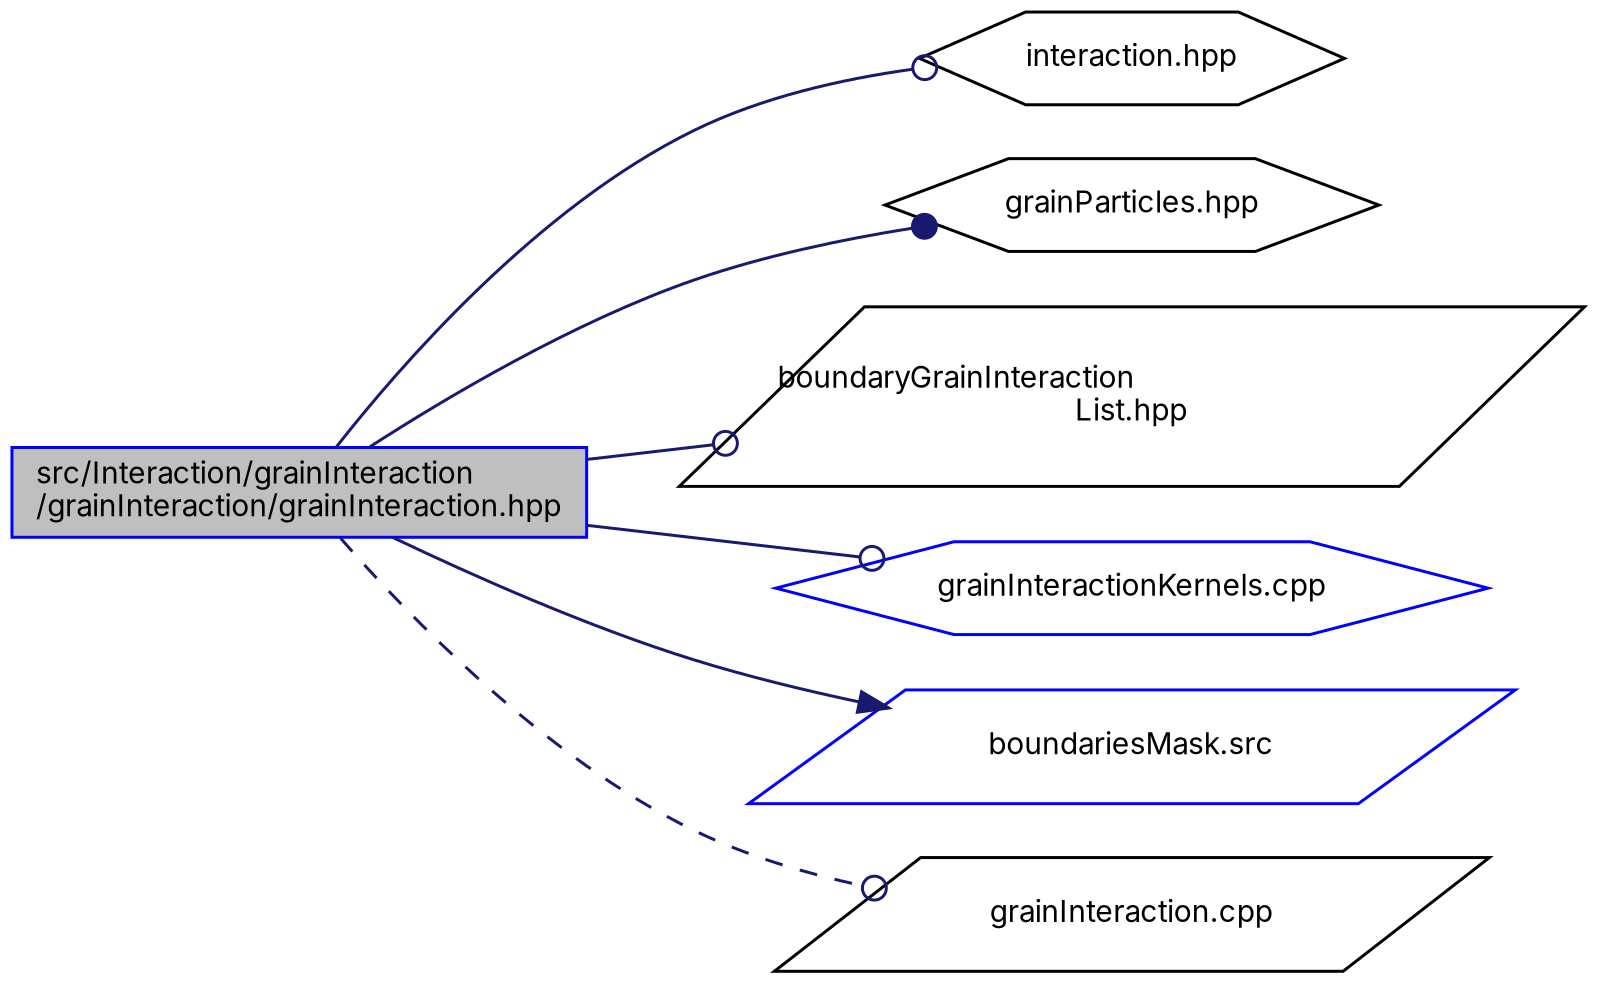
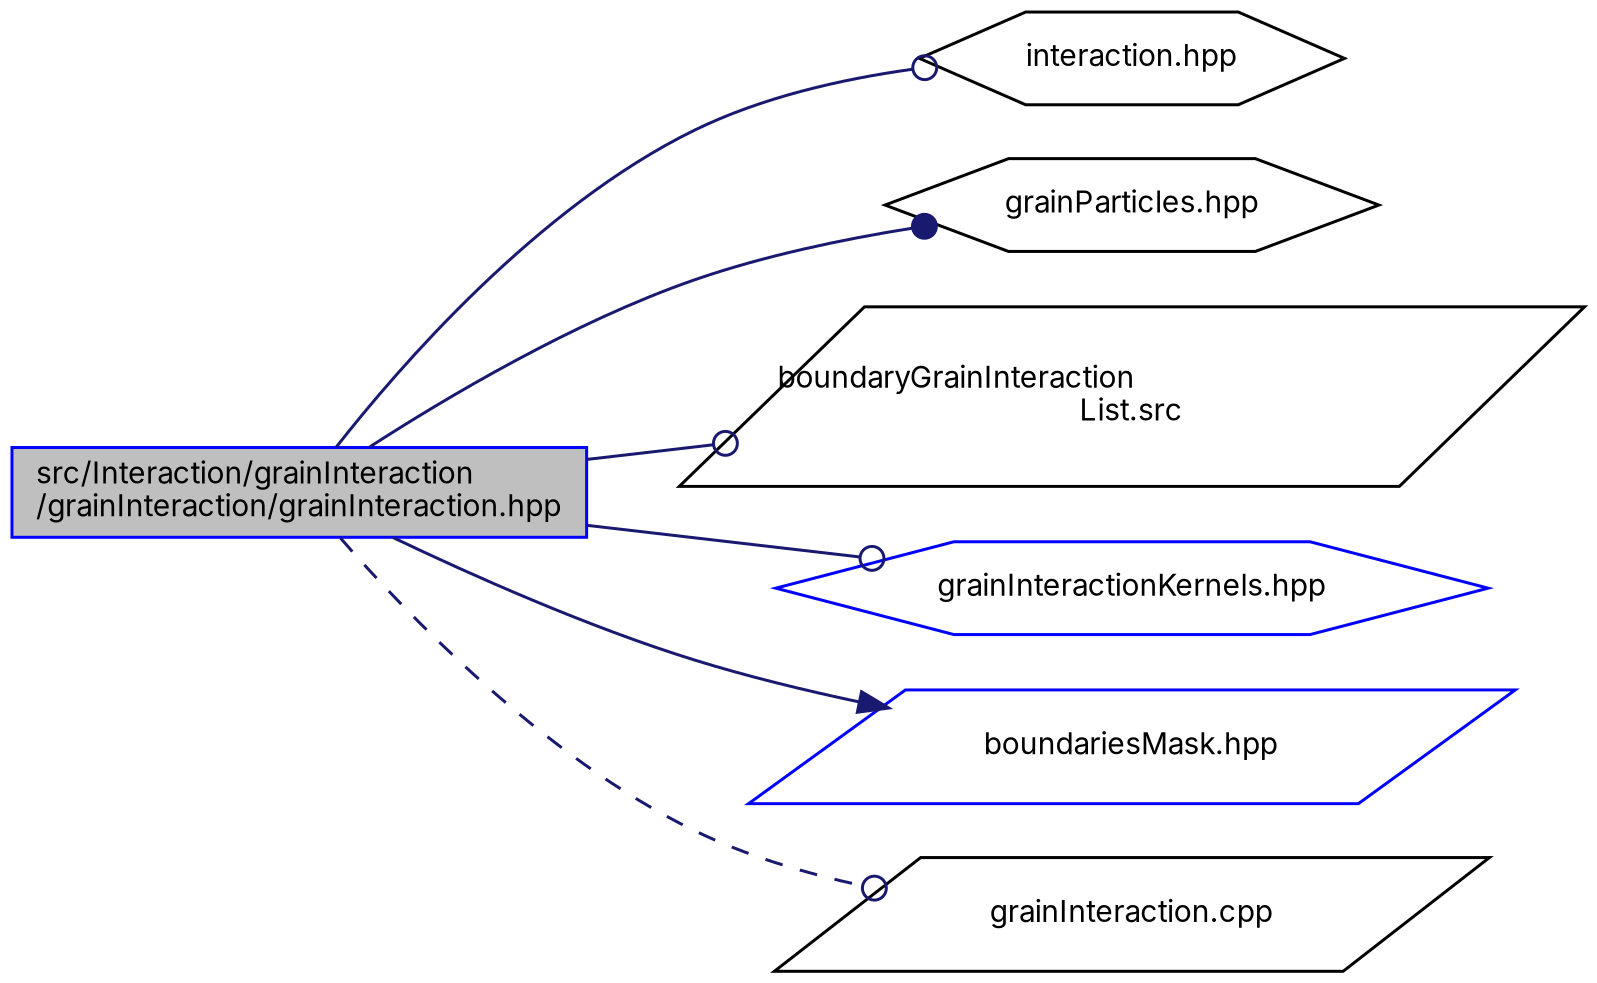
node "boundaryGrainInteraction List.hpp": label "boundaryGrainInteraction List.hpp" -> "boundaryGrainInteraction List.src"
node "grainInteractionKernels.cpp": label "grainInteractionKernels.cpp" -> "grainInteractionKernels.hpp"
node "boundariesMask.src": label "boundariesMask.src" -> "boundariesMask.hpp"
